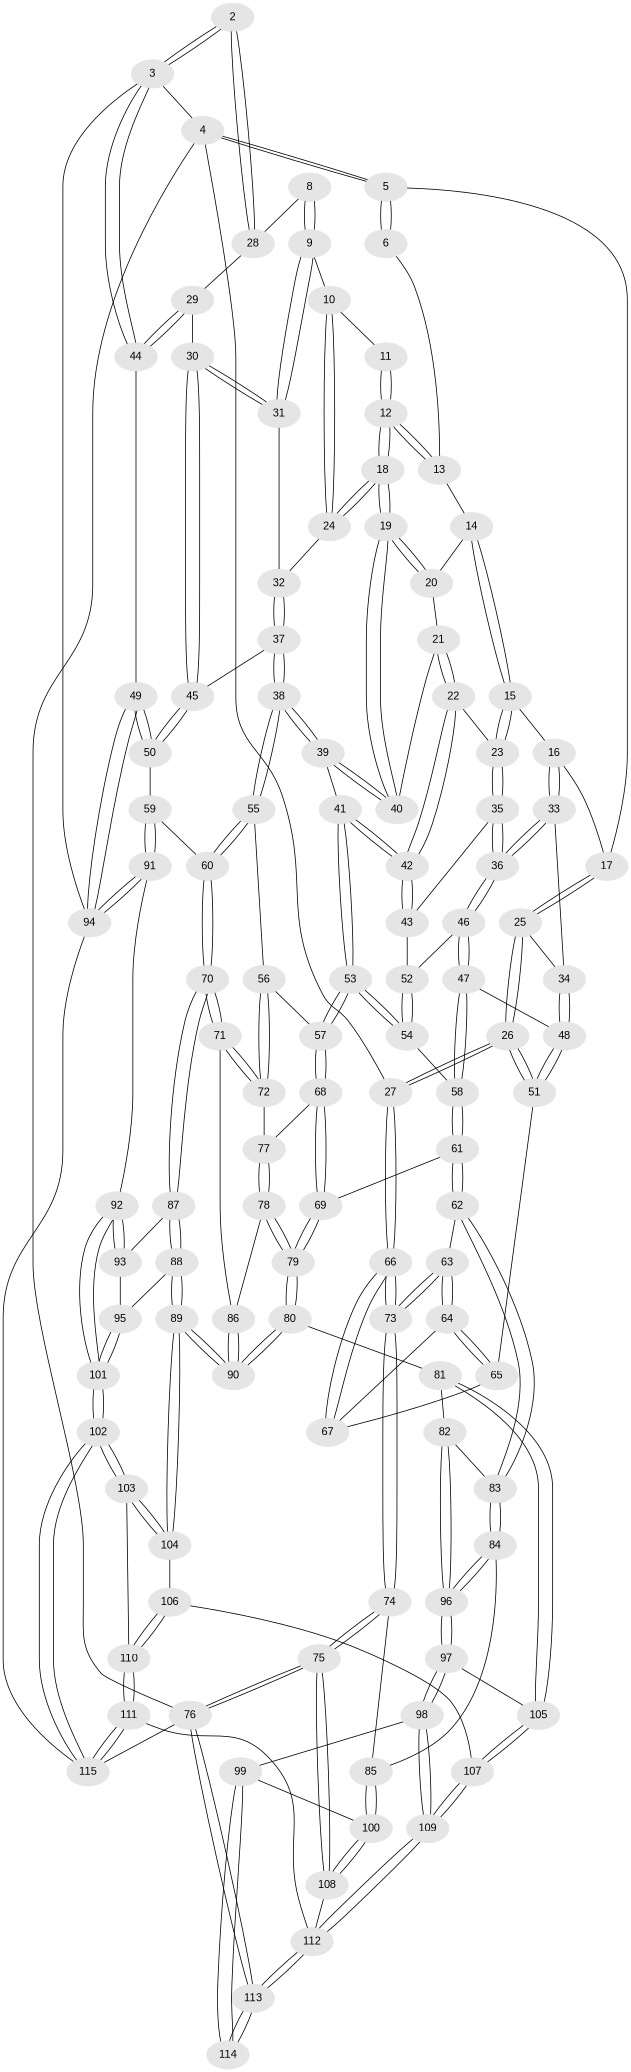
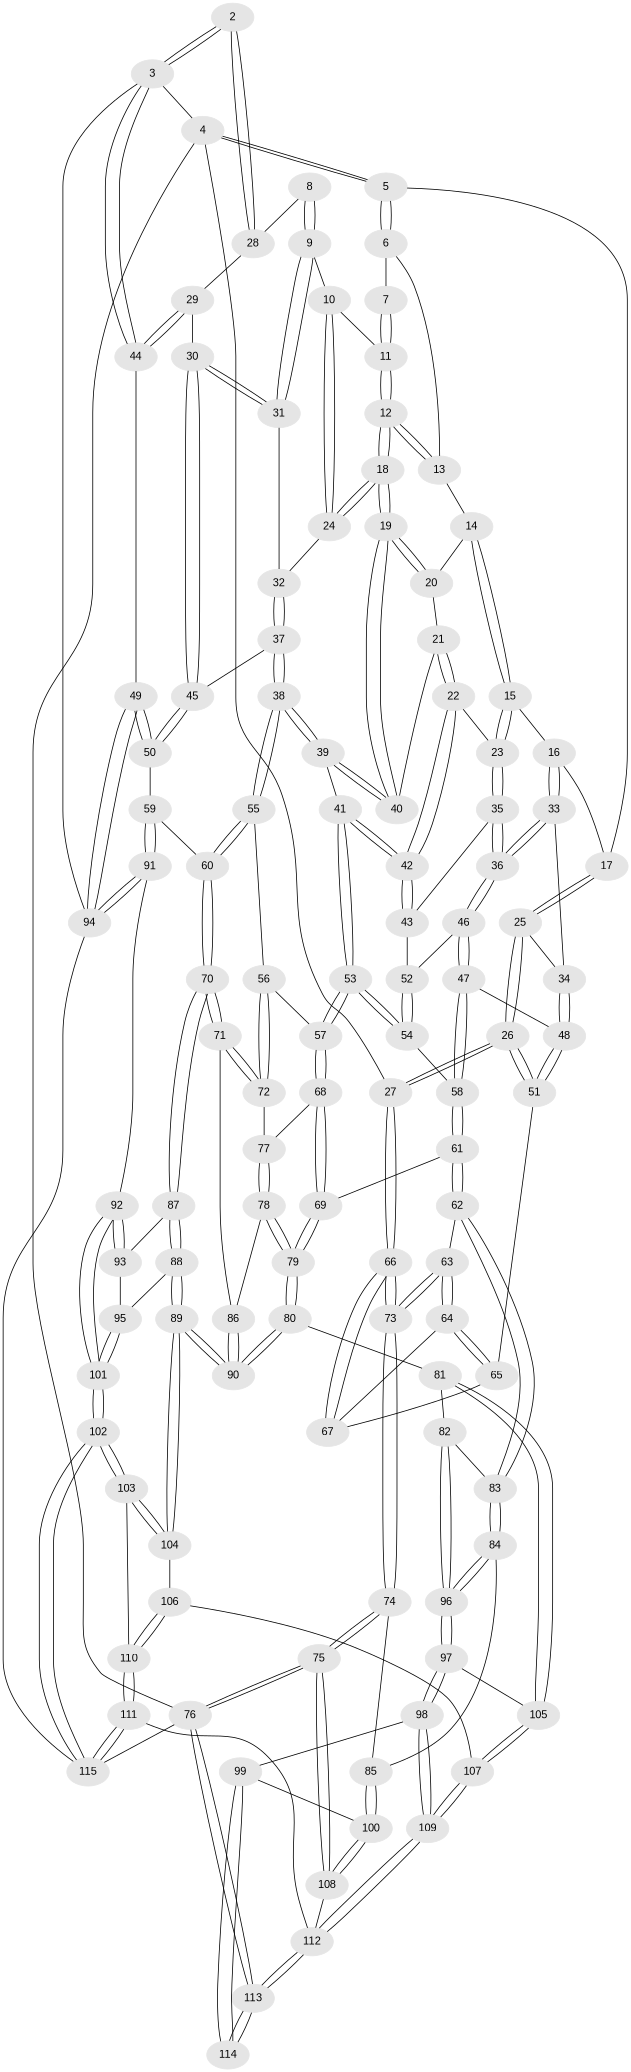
node "7": added
